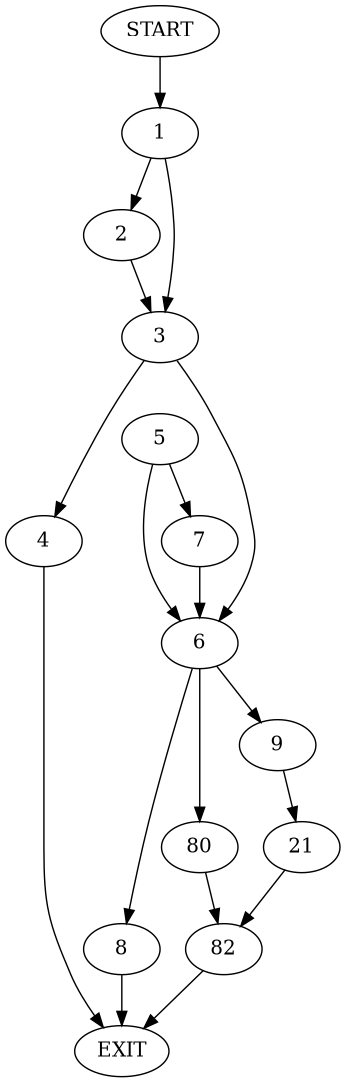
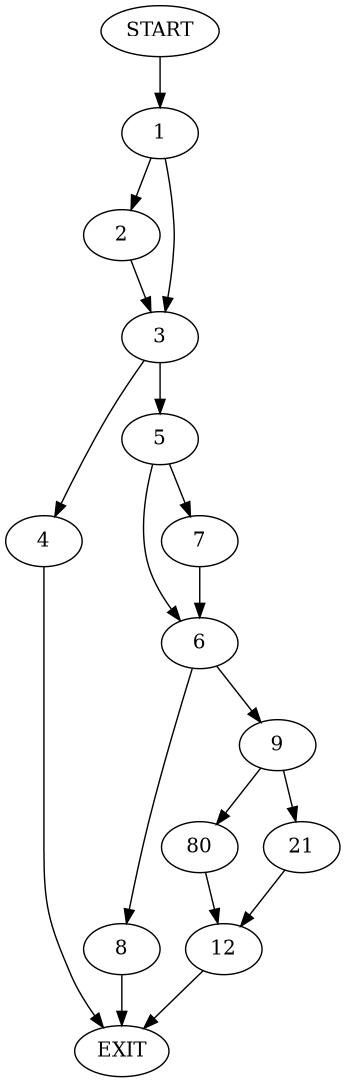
edge "3" -> "6": now "3" -> "5"
edge "6" -> "80": now "9" -> "80"
node "82": label "82" -> "12"
